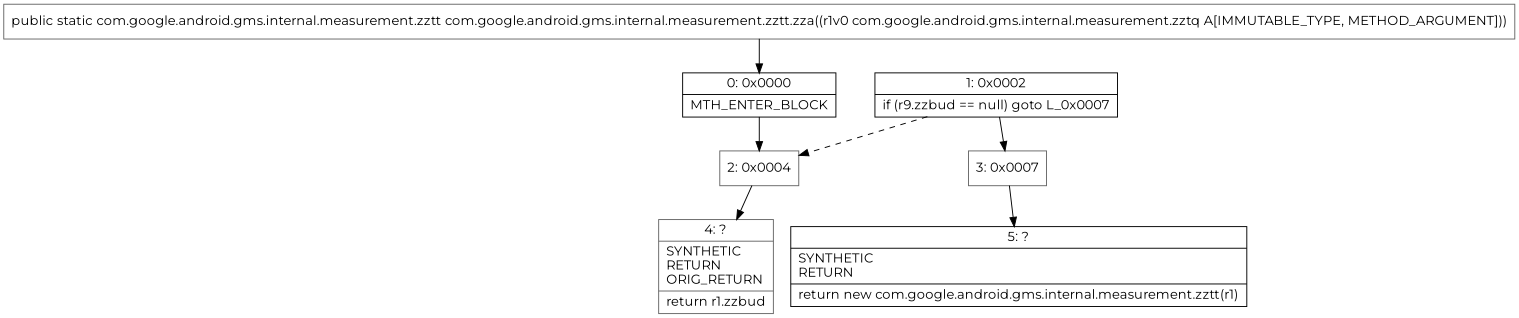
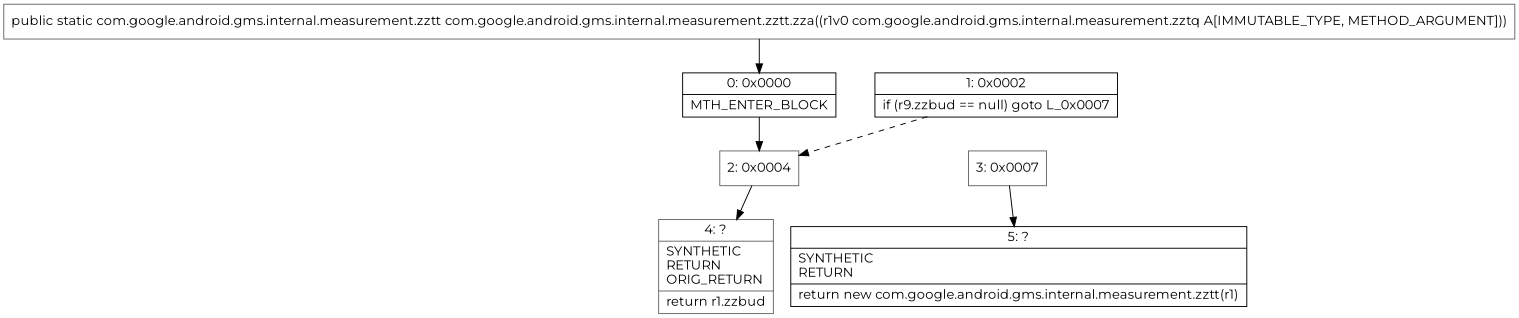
edge "1: 0x0002" -> "3: 0x0007": removed
